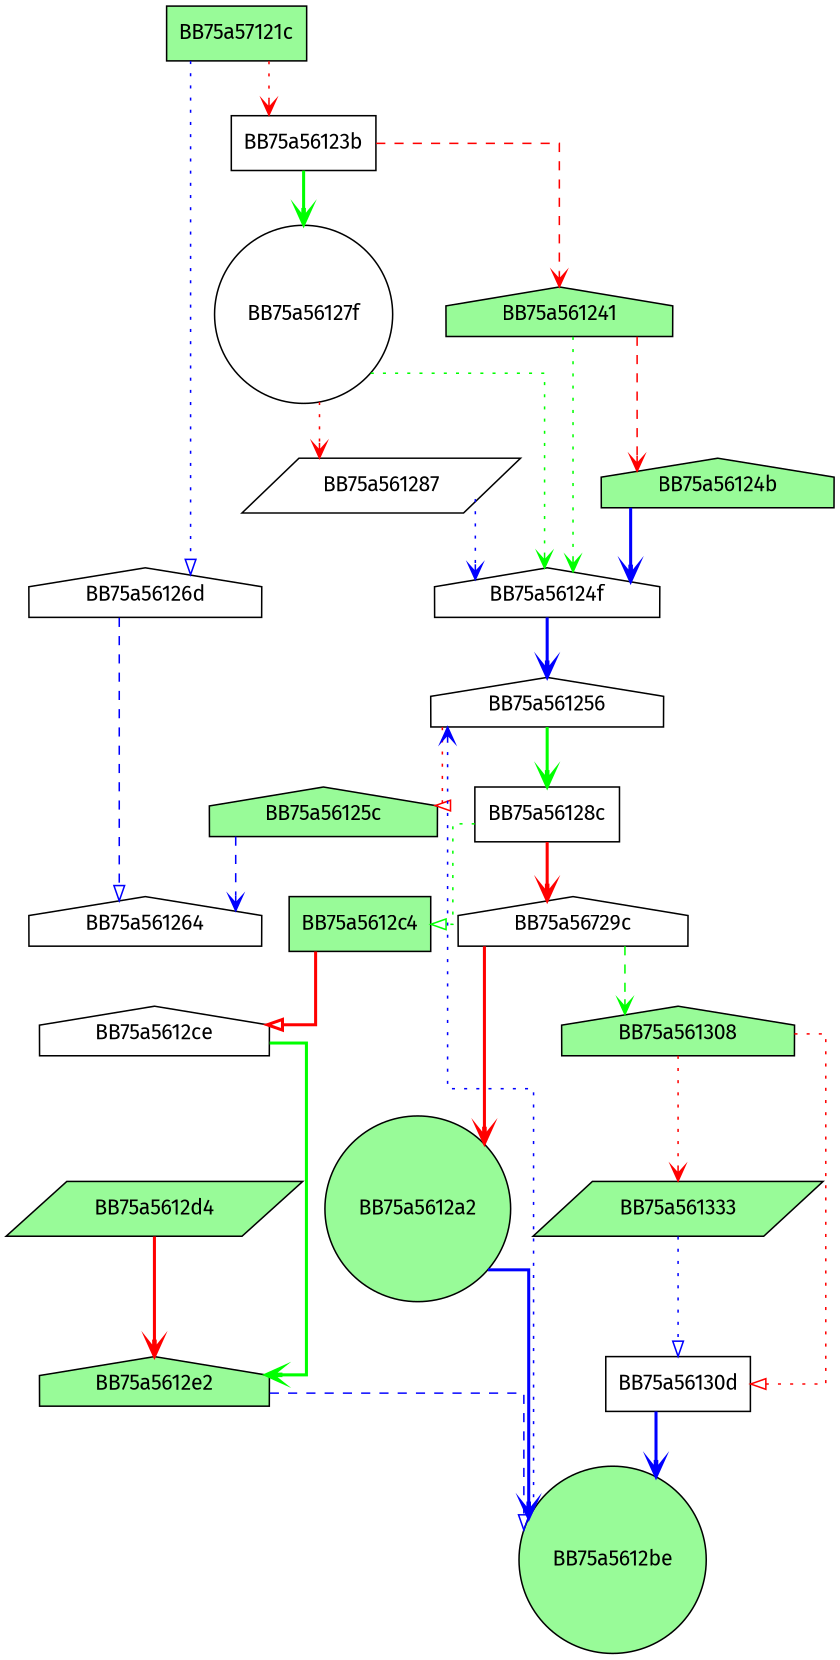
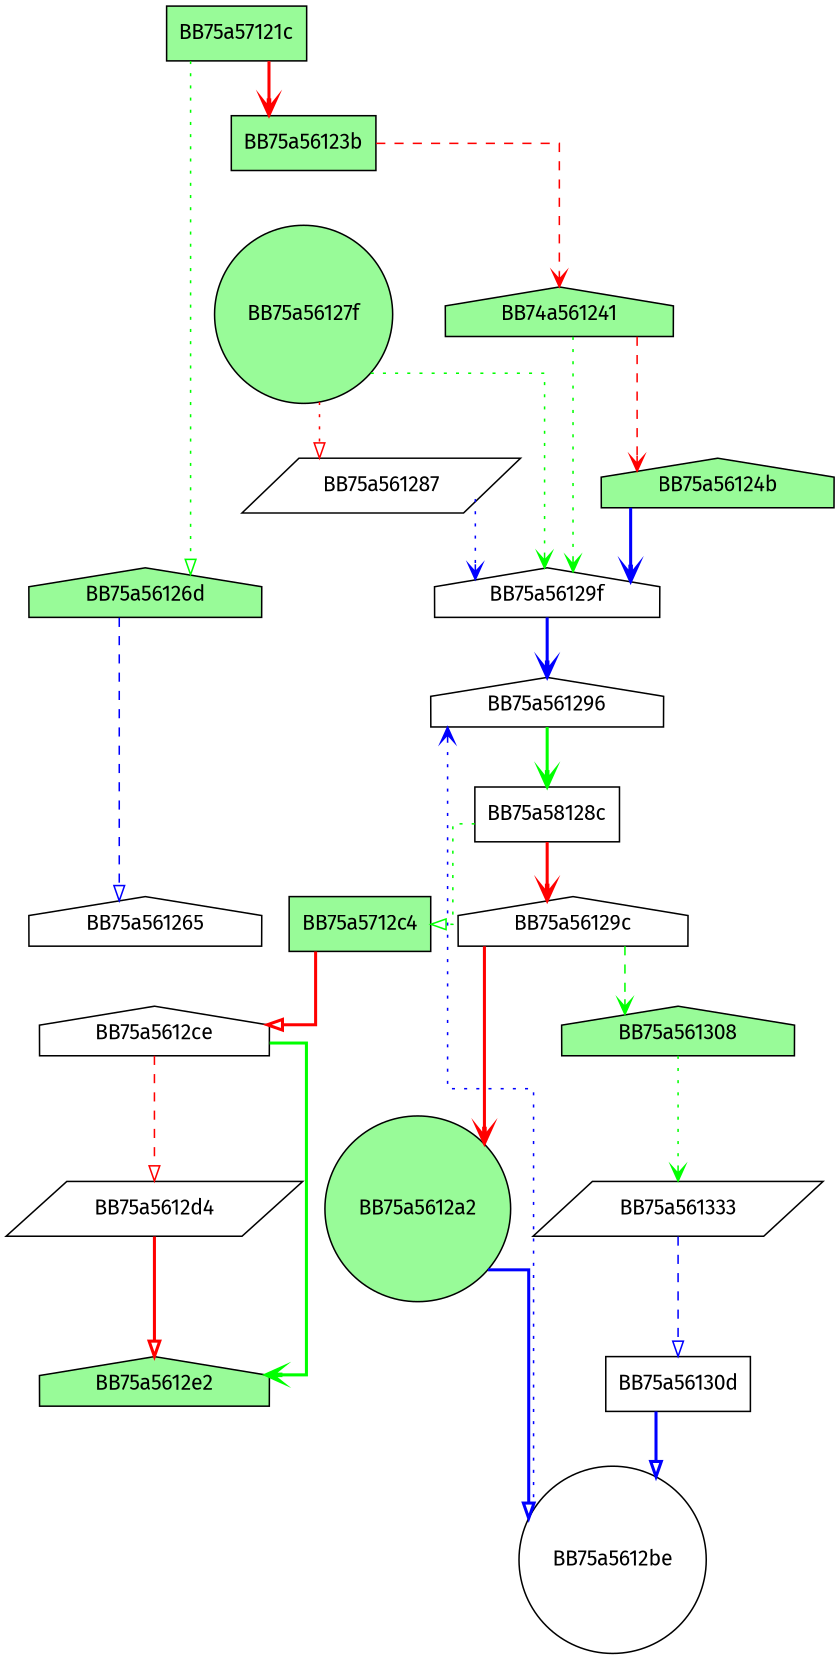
edge "BB75a57121c" -> "BB75a56123b": style dotted -> bold
node "BB75a56123b": fillcolor white -> palegreen
edge "BB75a56123b" -> "BB75a56127f": removed
edge "BB75a57121c" -> "BB75a56126d": color blue -> green
node "BB75a56127f": fillcolor white -> palegreen
node "BB75a561241": label "BB75a561241" -> "BB74a561241"
edge "BB75a56127f" -> "BB75a561287": arrowhead vee -> onormal
node "BB75a56126d": fillcolor white -> palegreen
node "BB75a56124f": label "BB75a56124f" -> "BB75a56129f"
node "BB75a561256": label "BB75a561256" -> "BB75a561296"
node "BB75a56125c": removed
node "BB75a56128c": label "BB75a56128c" -> "BB75a58128c"
node "BB75a561264": label "BB75a561264" -> "BB75a561265"
node "BB75a5612c4": label "BB75a5612c4" -> "BB75a5712c4"
node "BB75a56729c": label "BB75a56729c" -> "BB75a56129c"
edge "BB75a5612ce" -> "BB75a5612d4": added
edge "BB75a561308" -> "BB75a561333": color red -> green
node "BB75a5612d4": fillcolor palegreen -> white
node "BB75a561333": fillcolor palegreen -> white
edge "BB75a561308" -> "BB75a56130d": removed
edge "BB75a5612d4" -> "BB75a5612e2": arrowhead vee -> onormal
edge "BB75a561333" -> "BB75a56130d": style dotted -> dashed
edge "BB75a5612a2" -> "BB75a5612be": arrowhead vee -> onormal
edge "BB75a5612e2" -> "BB75a5612be": removed
edge "BB75a56130d" -> "BB75a5612be": arrowhead vee -> onormal
node "BB75a5612be": fillcolor palegreen -> white
